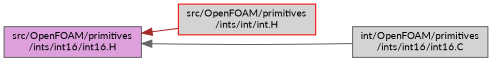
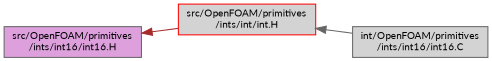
edge "int/OpenFOAM/primitives /ints/int16/int16.C" -> "src/OpenFOAM/primitives /ints/int16/int16.H": now "int/OpenFOAM/primitives /ints/int16/int16.C" -> "src/OpenFOAM/primitives /ints/int/int.H"
